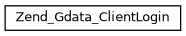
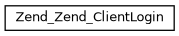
node "Zend_Gdata_ClientLogin": label "Zend_Gdata_ClientLogin" -> "Zend_Zend_ClientLogin"
